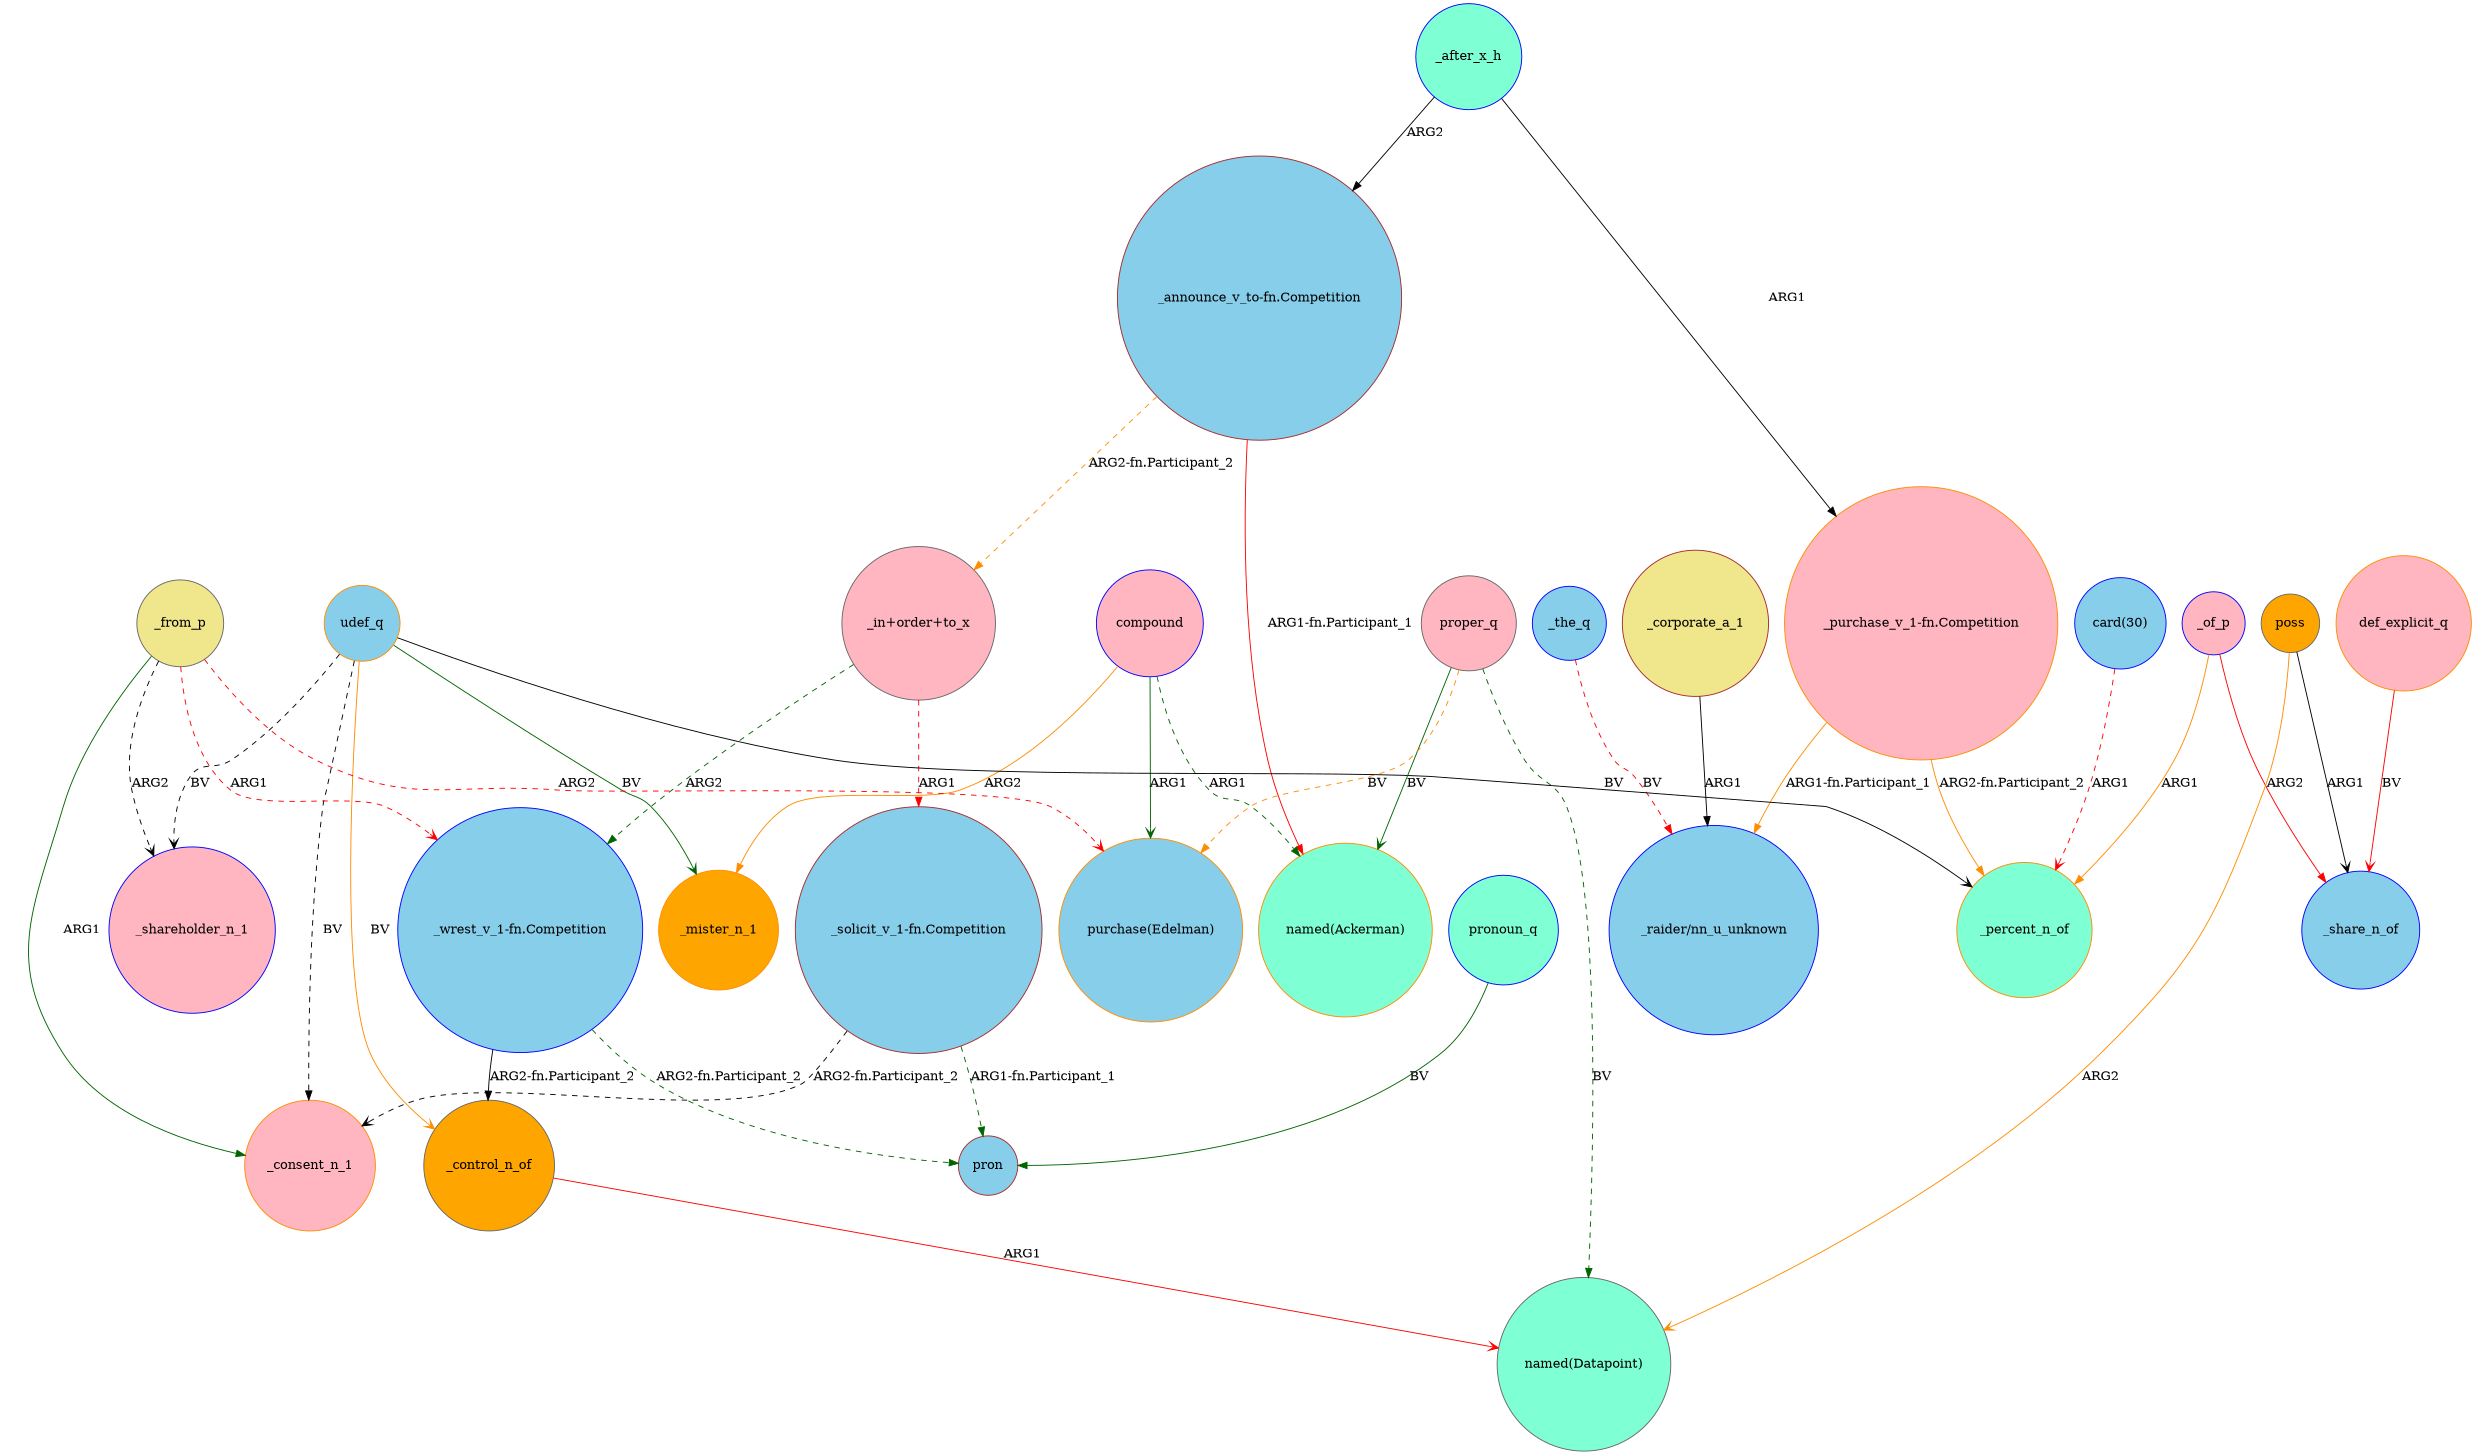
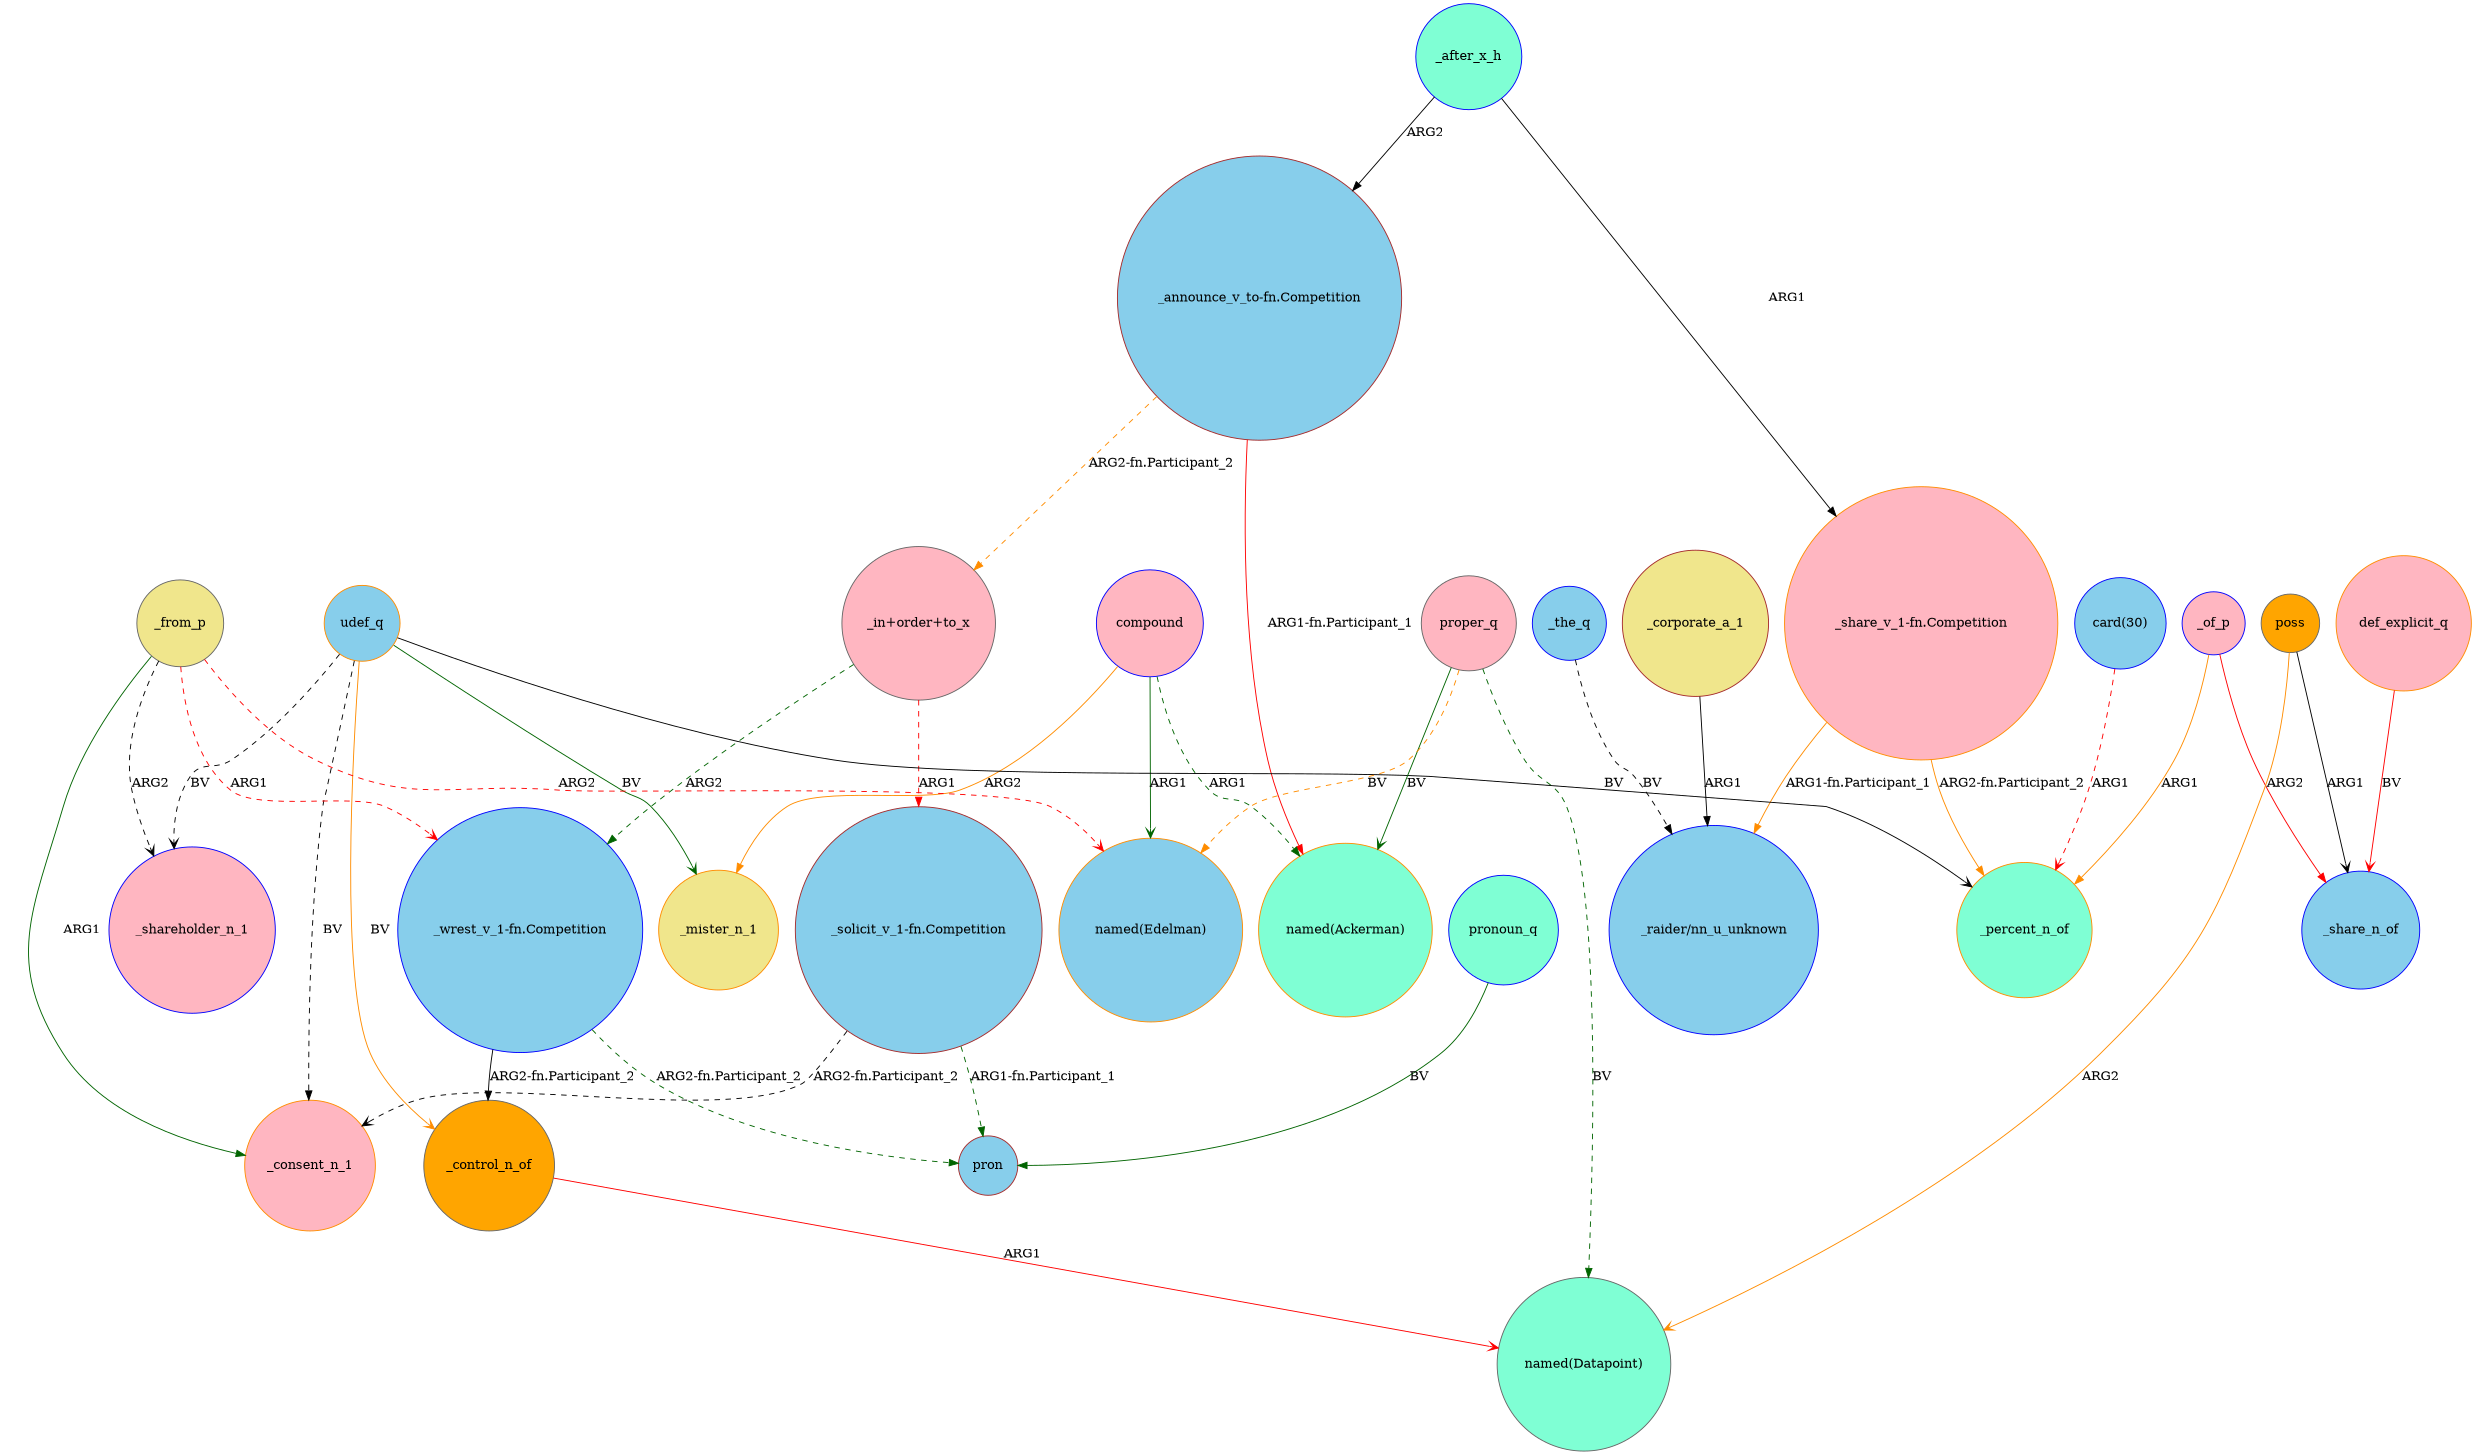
node "_purchase_v_1-fn.Competition": label "_purchase_v_1-fn.Competition" -> "_share_v_1-fn.Competition"
edge "_the_q" -> "_raider/nn_u_unknown": color red -> black
node "_mister_n_1": fillcolor orange -> khaki
node "purchase(Edelman)": label "purchase(Edelman)" -> "named(Edelman)"
